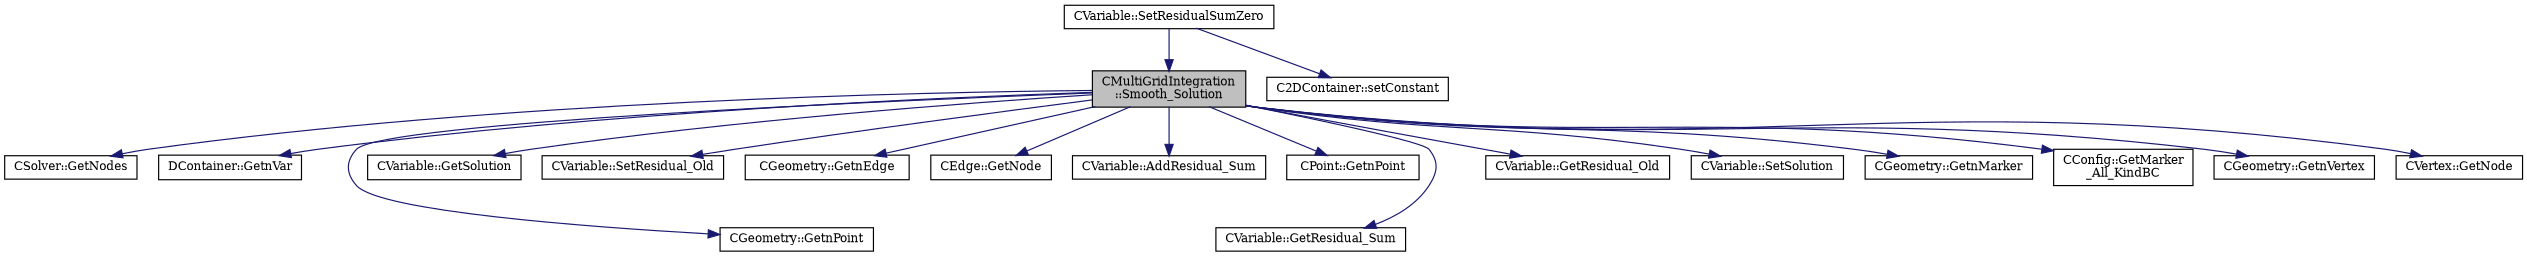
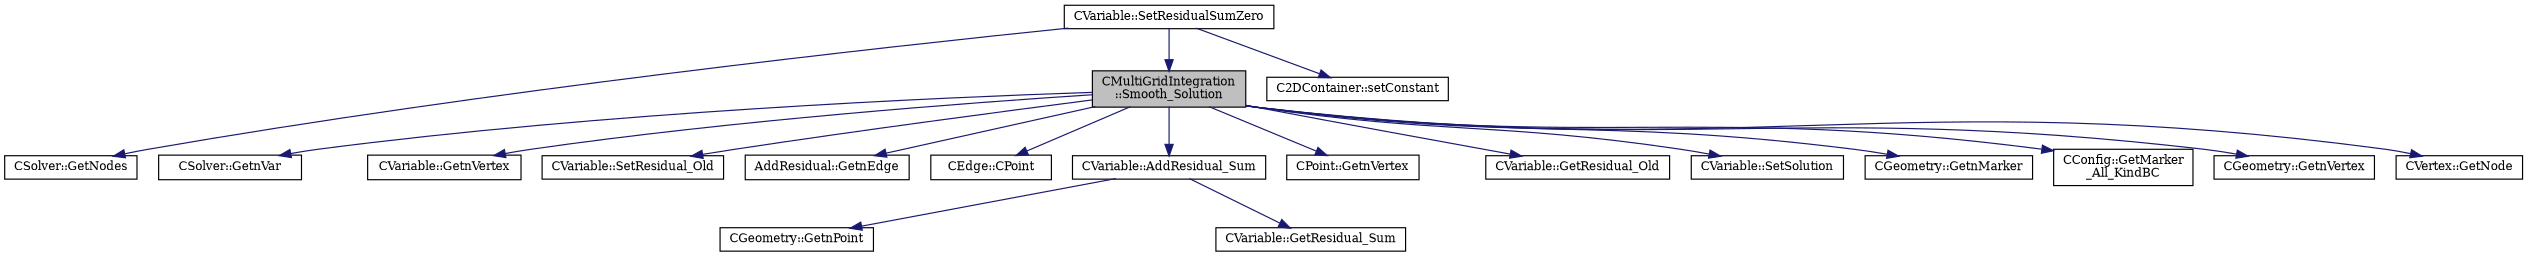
edge "CMultiGridIntegration ::Smooth_Solution" -> "CSolver::GetNodes": now "CVariable::SetResidualSumZero" -> "CSolver::GetNodes"
edge "CMultiGridIntegration ::Smooth_Solution" -> "CVariable::GetResidual_Sum": now "CVariable::AddResidual_Sum" -> "CVariable::GetResidual_Sum"
node "DContainer::GetnVar": label "DContainer::GetnVar" -> "CSolver::GetnVar"
node "CVariable::GetSolution": label "CVariable::GetSolution" -> "CVariable::GetnVertex"
node "CGeometry::GetnEdge": label "CGeometry::GetnEdge" -> "AddResidual::GetnEdge"
node "CEdge::GetNode": label "CEdge::GetNode" -> "CEdge::CPoint"
node "CPoint::GetnPoint": label "CPoint::GetnPoint" -> "CPoint::GetnVertex"
edge "CMultiGridIntegration ::Smooth_Solution" -> "CGeometry::GetnPoint": now "CVariable::AddResidual_Sum" -> "CGeometry::GetnPoint"
